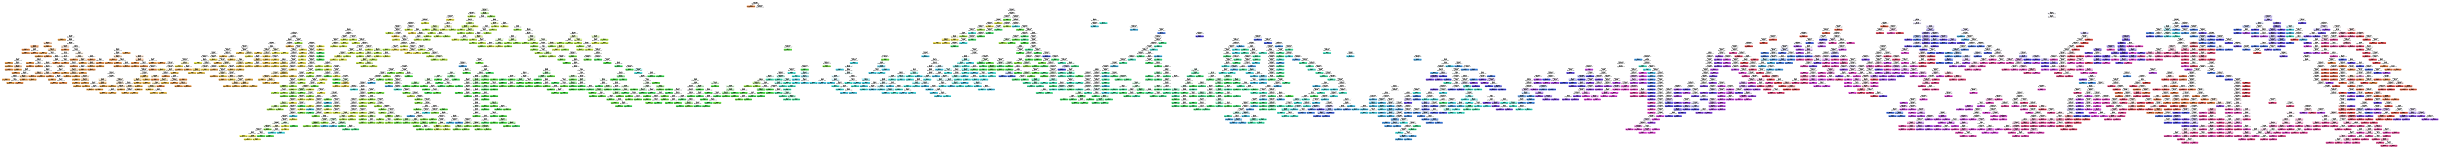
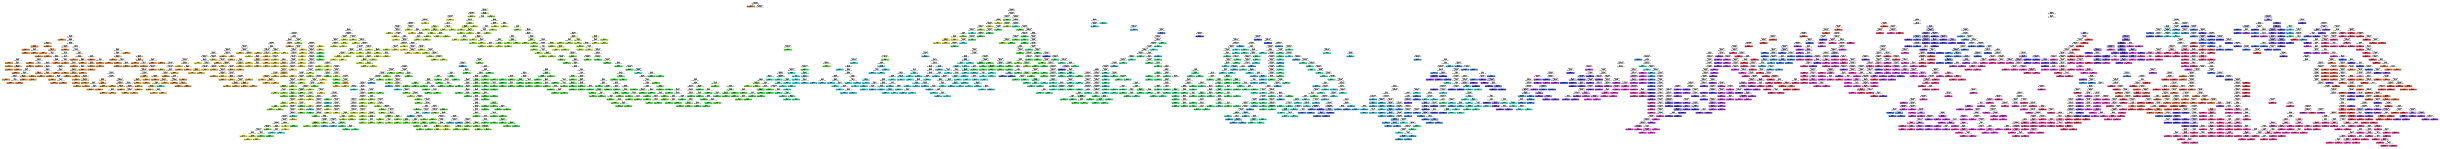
node "gini = 0.0 samples = 6 value = [0, 0, 0 ... 0, 6, 0]": fillcolor #e57e39 -> #f2fdfd
node "gini = 0.0 samples = 1 value = [0, 0, 1 ... 0, 0, 0]": fillcolor #e58139 -> #39e59d
